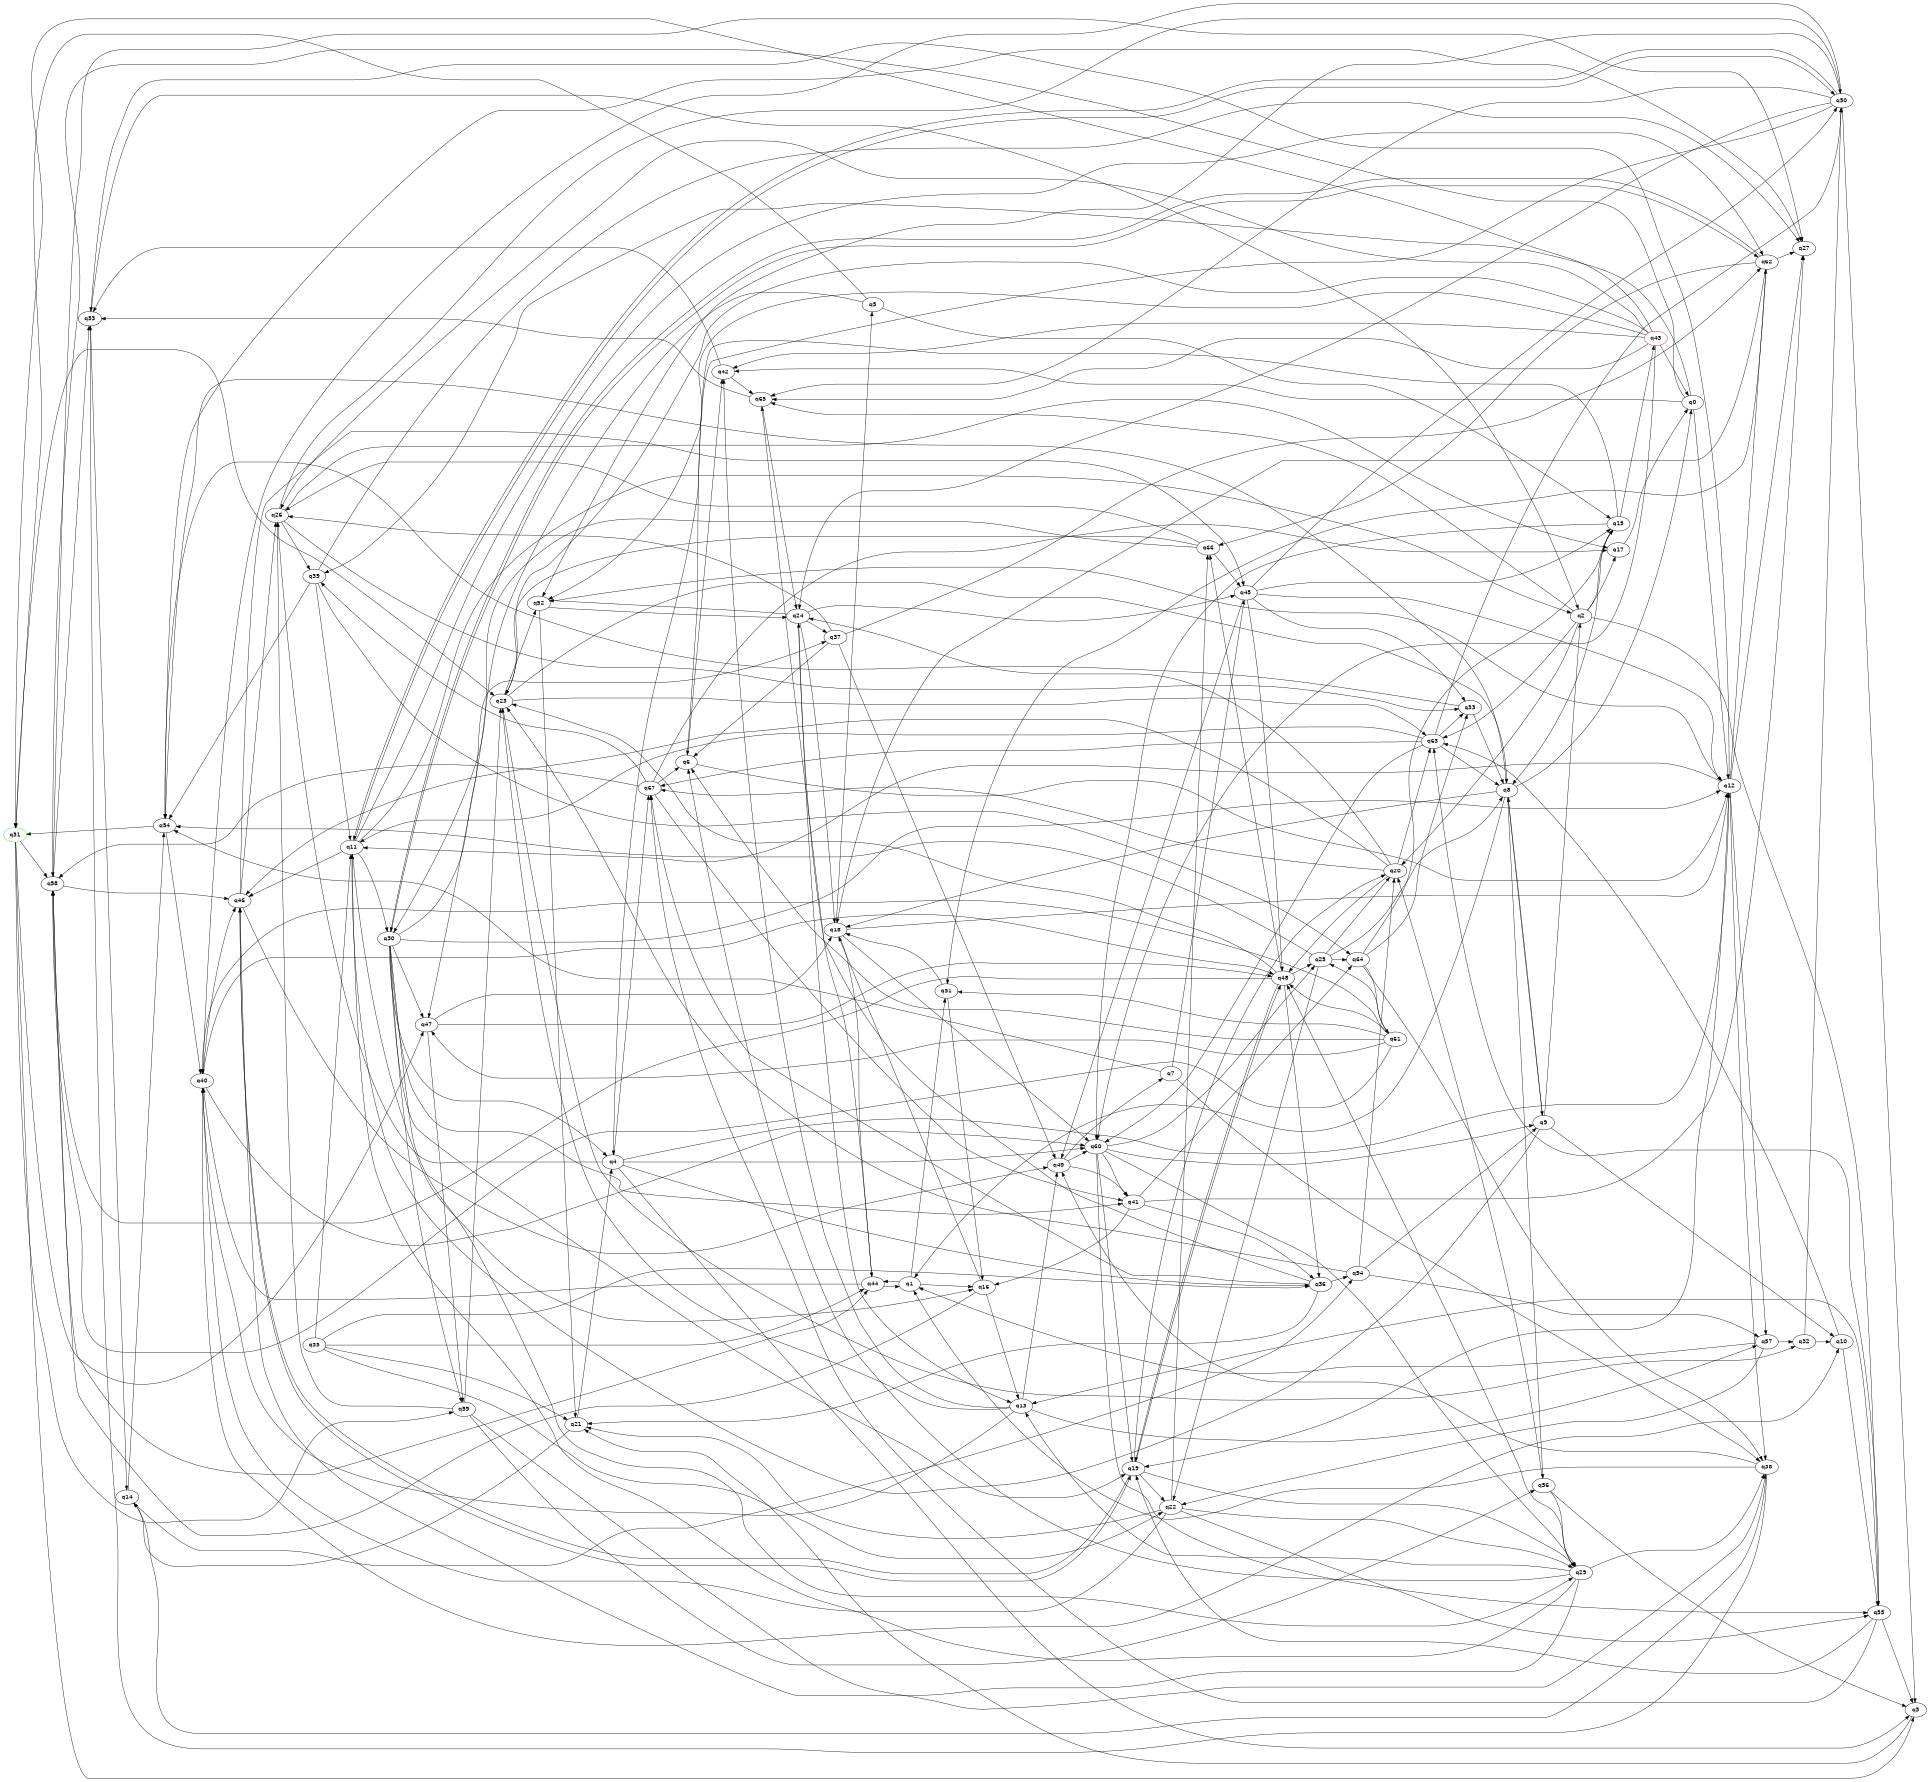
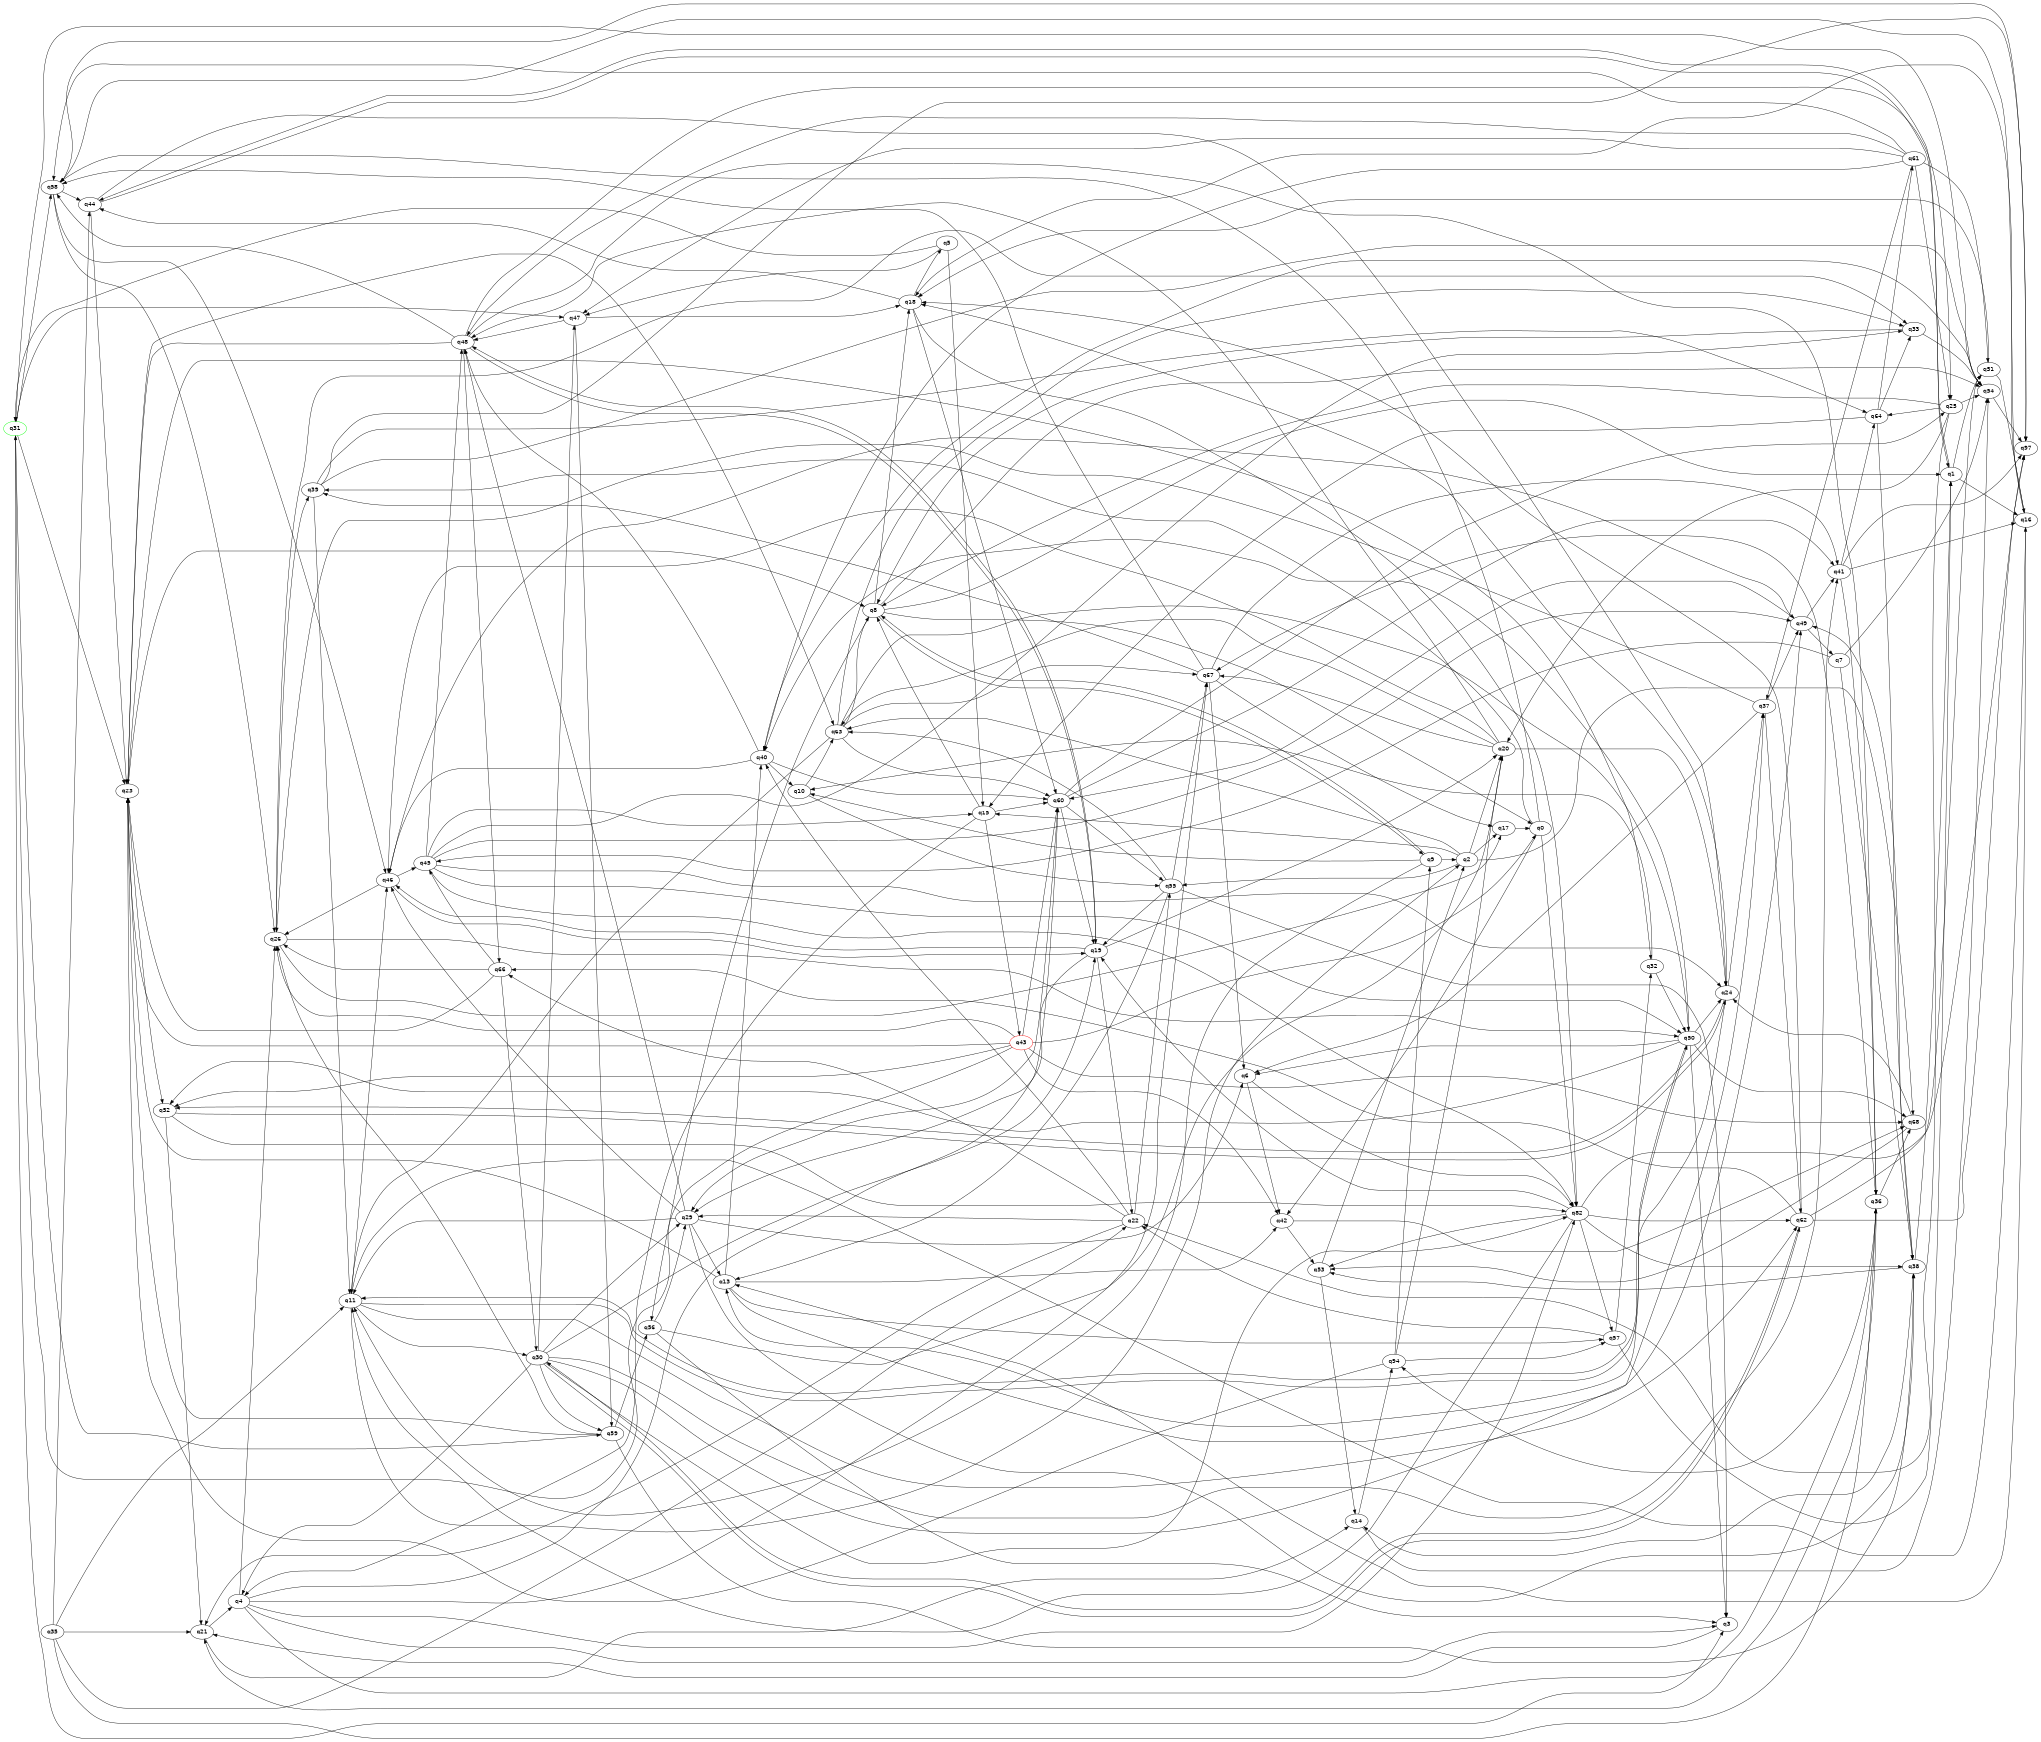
node "q27": label "q27" -> "q97"
node "q65": label "q65" -> "q68"
edge "q58" -> "q53": now "q58" -> "q26"
edge "q24" -> "q45": reversed
node "q12": label "q12" -> "q82"
edge "q61" -> "q6": now "q61" -> "q37"
edge "q60" -> "q9": removed
edge "q44" -> "q40": now "q44" -> "q23"
